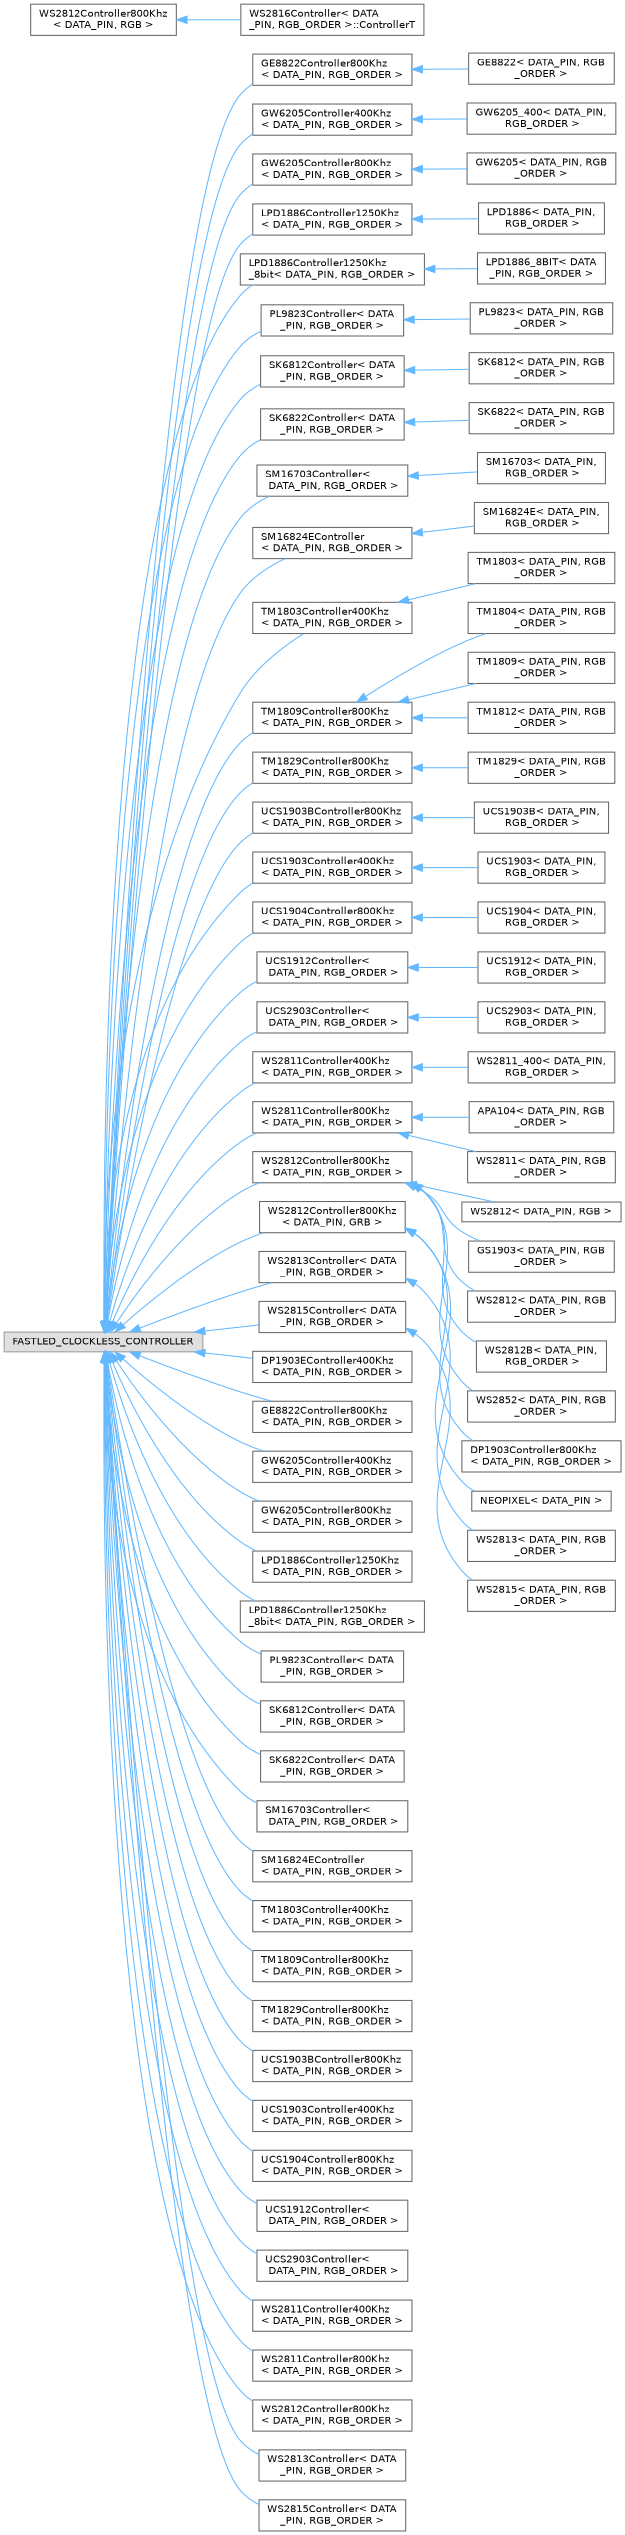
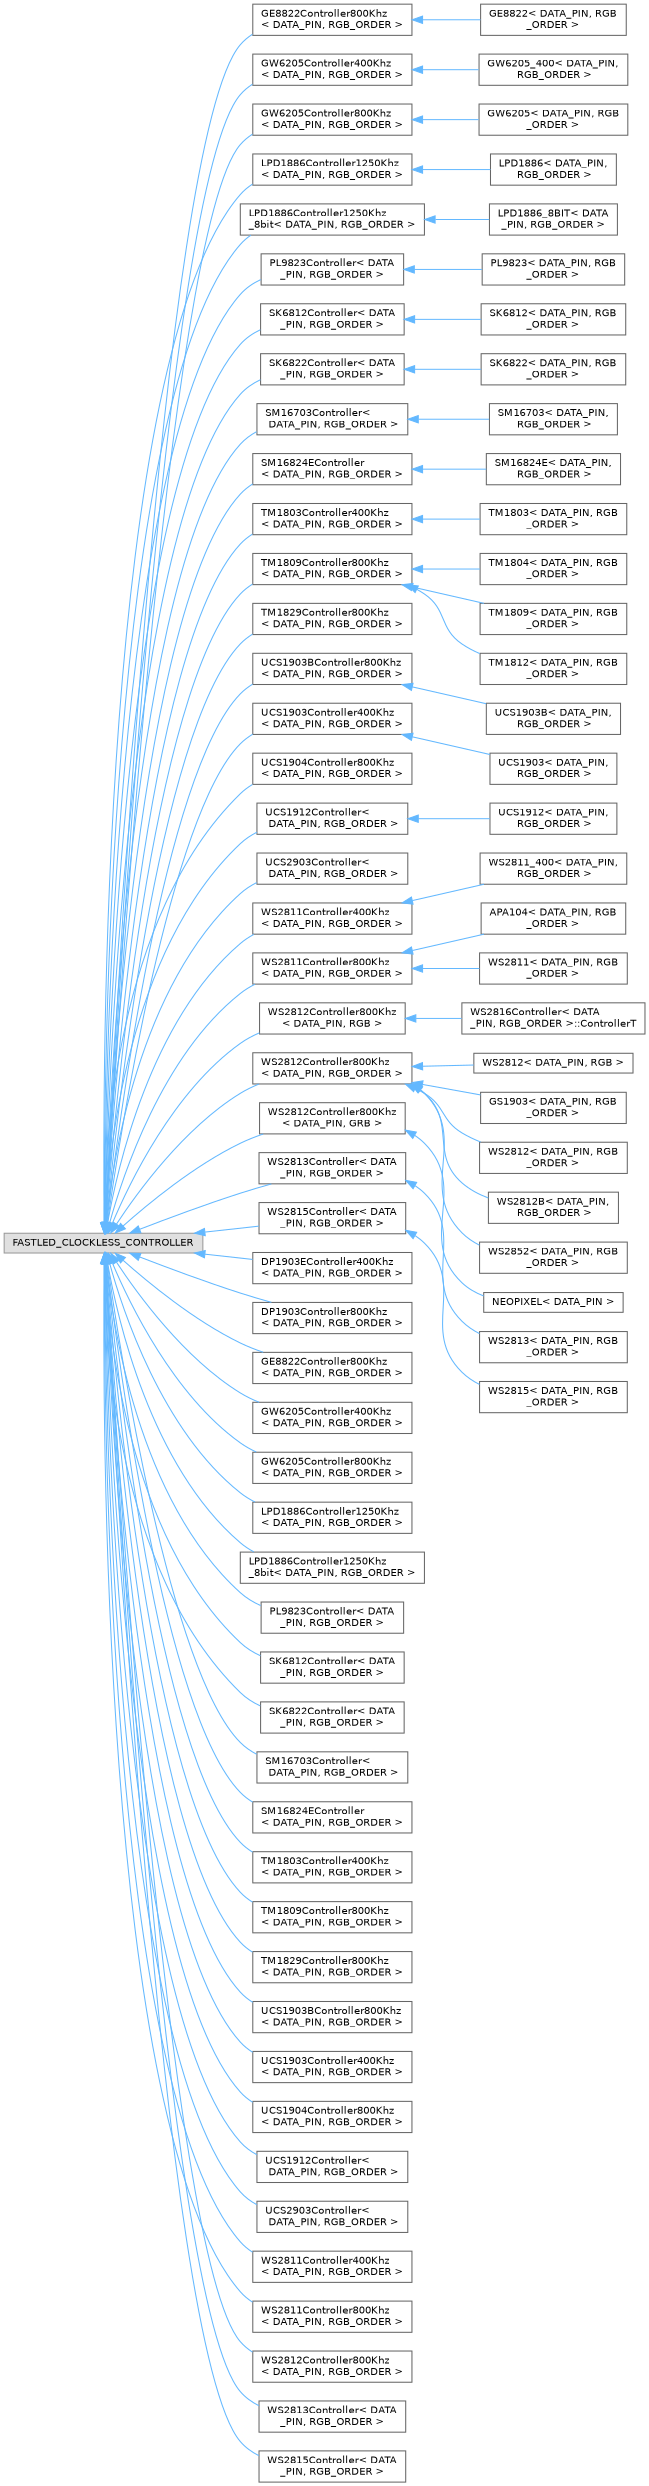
node "TM1829< DATA_PIN, RGB _ORDER >": removed
node "UCS1904< DATA_PIN, RGB_ORDER >": removed
node "UCS2903< DATA_PIN, RGB_ORDER >": removed
edge "WS2812Controller800Khz < DATA_PIN, RGB >" -> "FASTLED_CLOCKLESS_CONTROLLER": added
edge "DP1903Controller800Khz < DATA_PIN, RGB_ORDER >" -> "WS2812Controller800Khz < DATA_PIN, GRB >": now "DP1903Controller800Khz < DATA_PIN, RGB_ORDER >" -> "FASTLED_CLOCKLESS_CONTROLLER"
